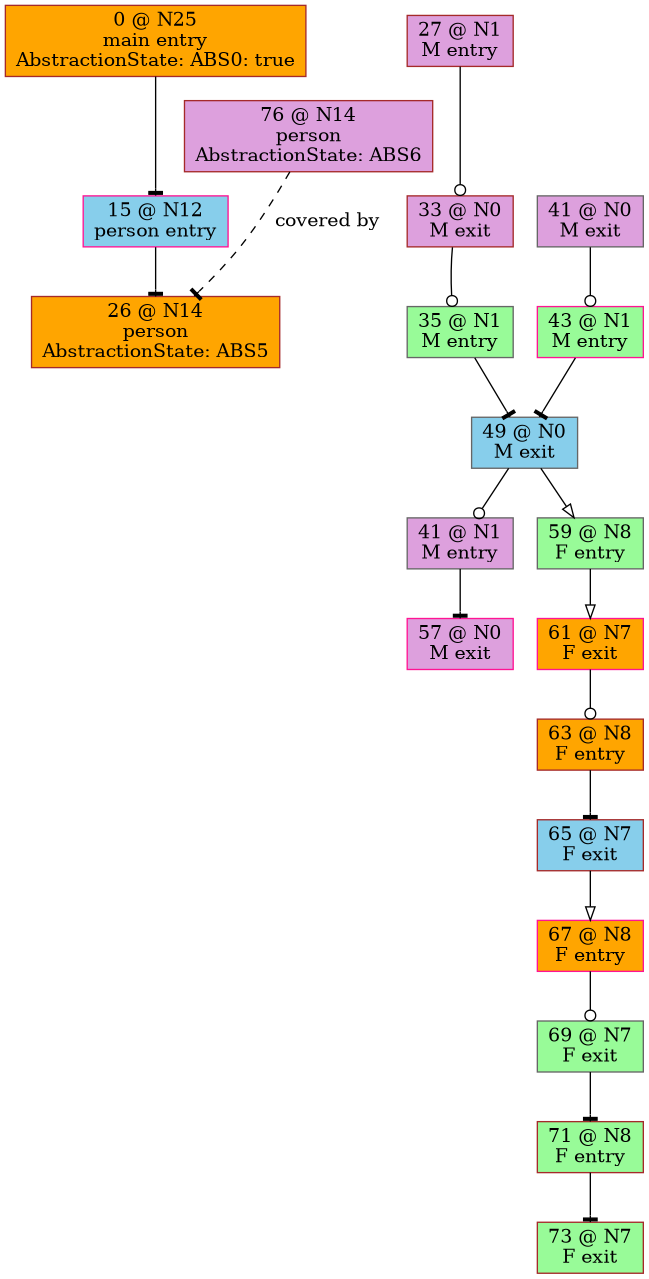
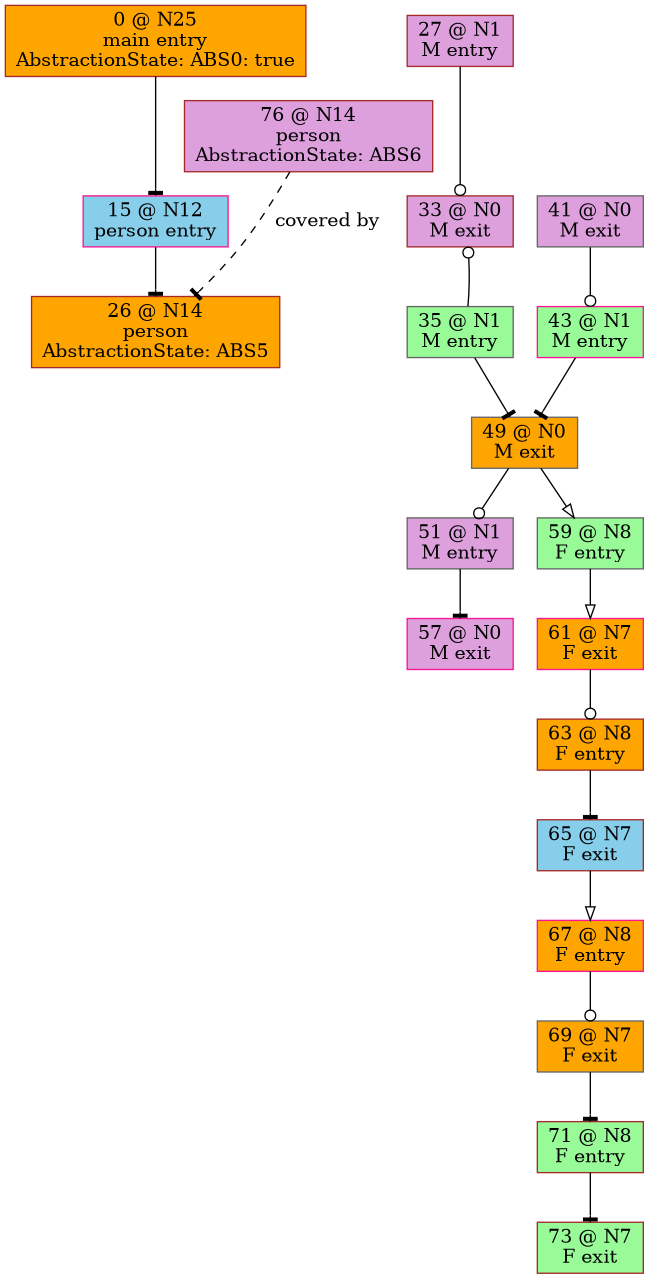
edge "33 @ N0 M exit" -> "35 @ N1 M entry": reversed
node "49 @ N0 M exit": fillcolor skyblue -> orange
node "41 @ N1 M entry": label "41 @ N1 M entry" -> "51 @ N1 M entry"
node "69 @ N7 F exit": fillcolor palegreen -> orange
